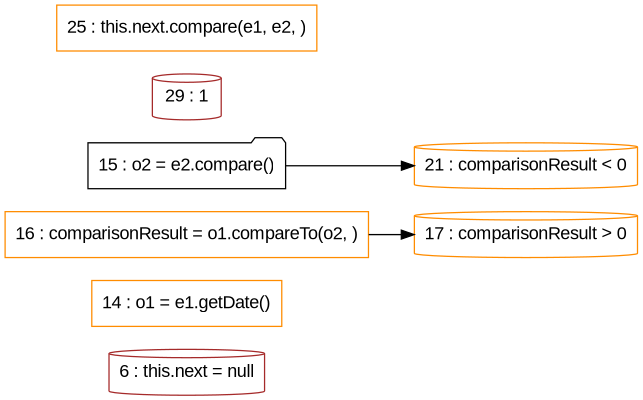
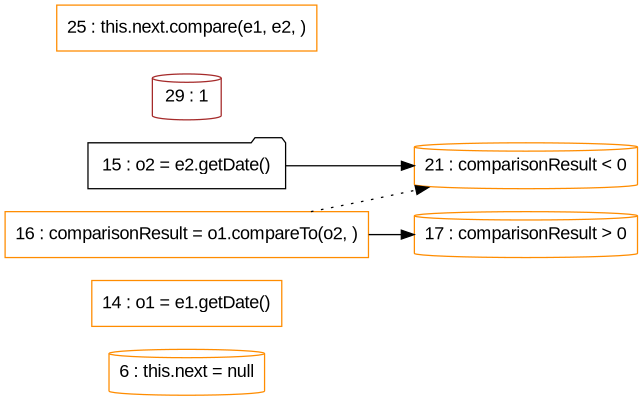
node "15 : o2 = e2.compare()": label "15 : o2 = e2.compare()" -> "15 : o2 = e2.getDate()"
edge "16 : comparisonResult = o1.compareTo(o2, )" -> "21 : comparisonResult < 0": added
node "6 : this.next = null": color brown -> darkorange
